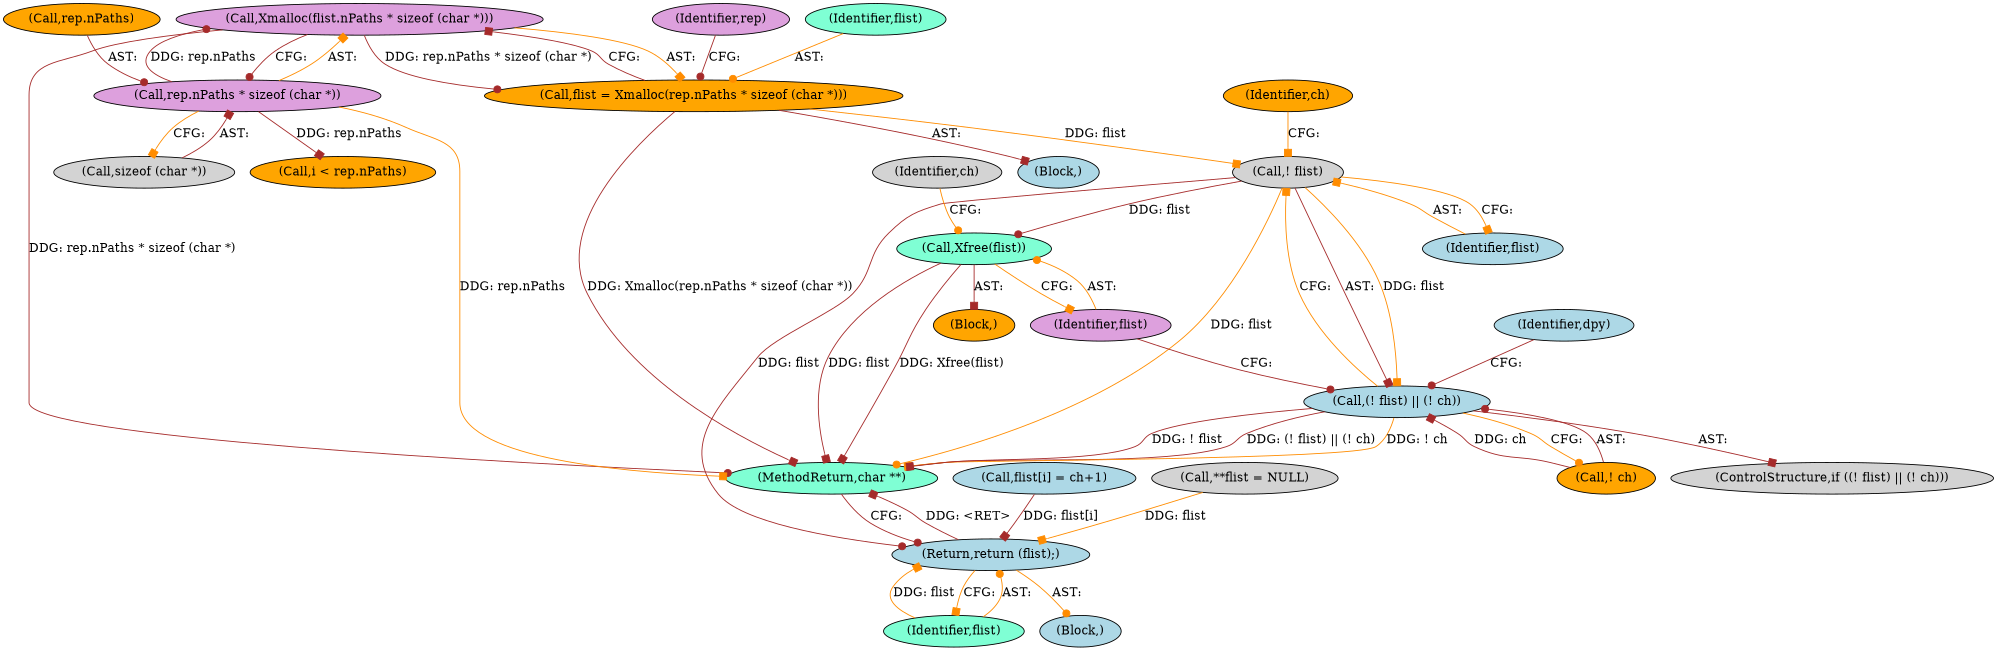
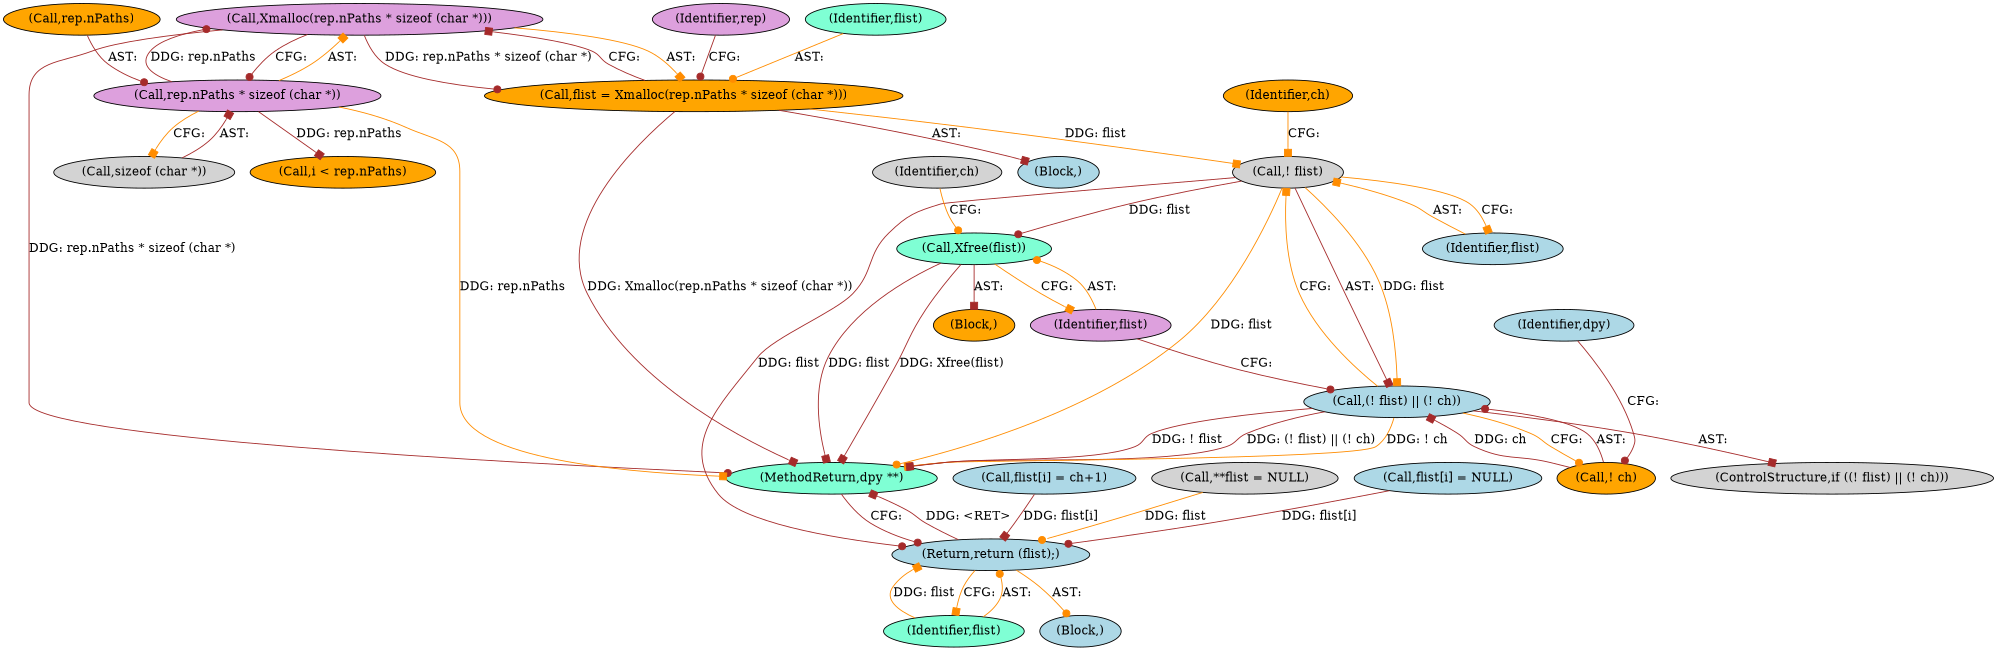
node "(Call,Xmalloc(flist.nPaths * sizeof (char *)))": label "(Call,Xmalloc(flist.nPaths * sizeof (char *)))" -> "(Call,Xmalloc(rep.nPaths * sizeof (char *)))"
edge "(Identifier,dpy)" -> "(Call,(! flist) || (! ch))": now "(Identifier,dpy)" -> "(Call,! ch)"
node "(MethodReturn,char **)": label "(MethodReturn,char **)" -> "(MethodReturn,dpy **)"
node "(Call,flist[i] = NULL)": added
edge "(Call,**flist = NULL)" -> "(Return,return (flist);)": arrowhead box -> dot
